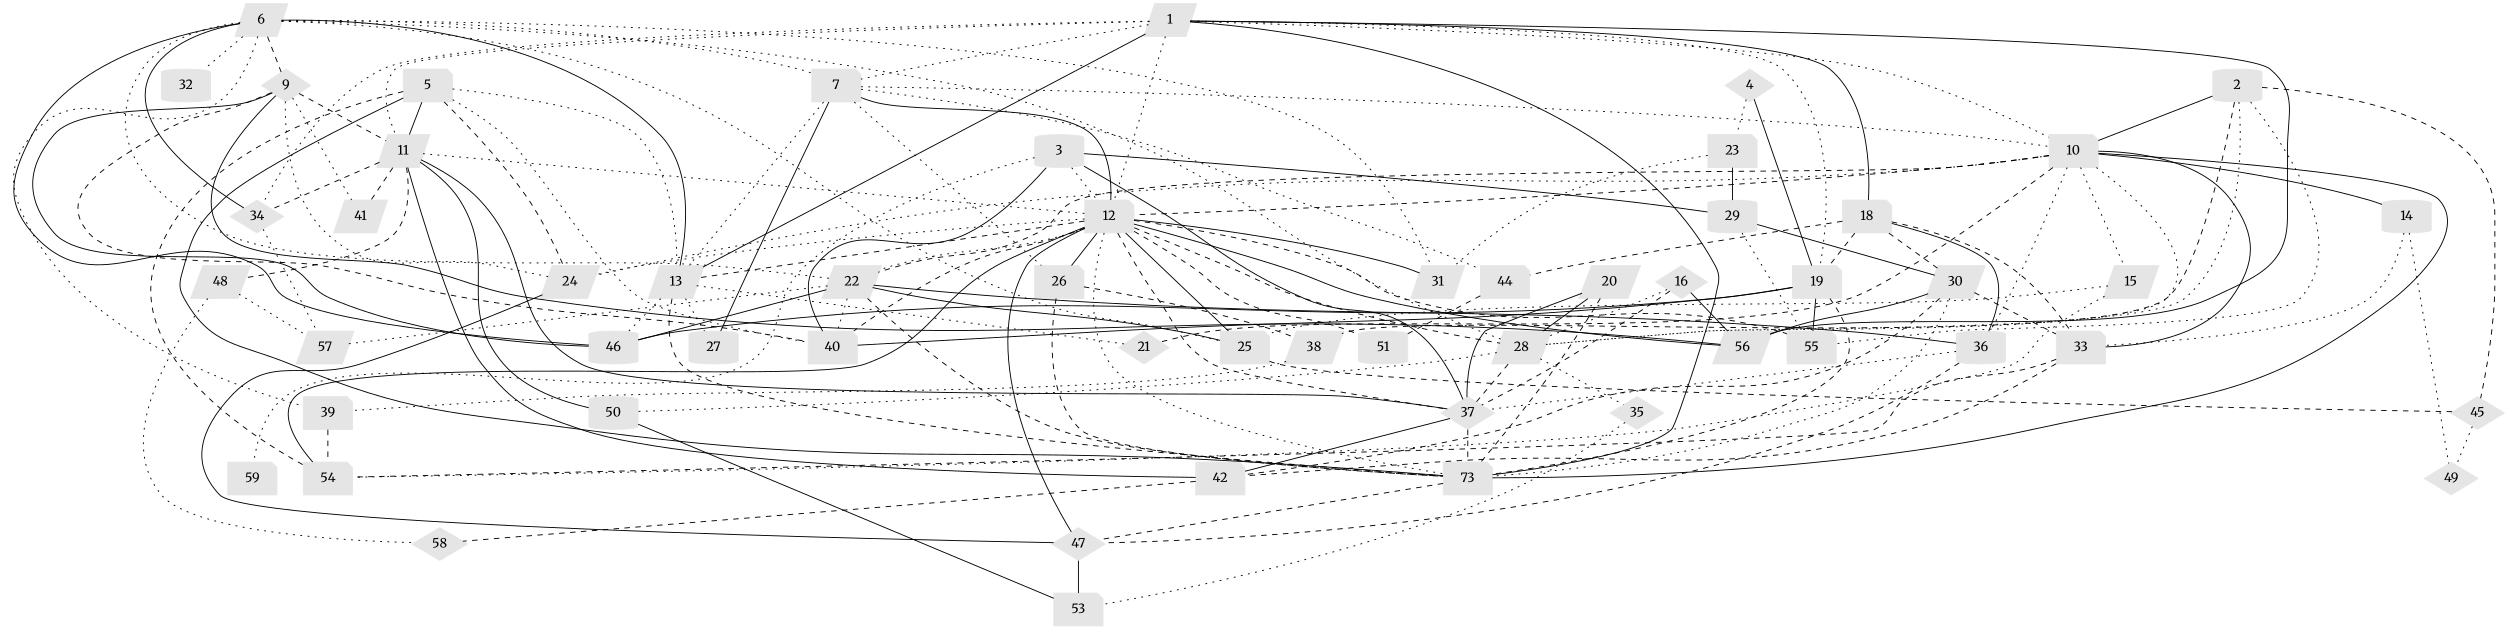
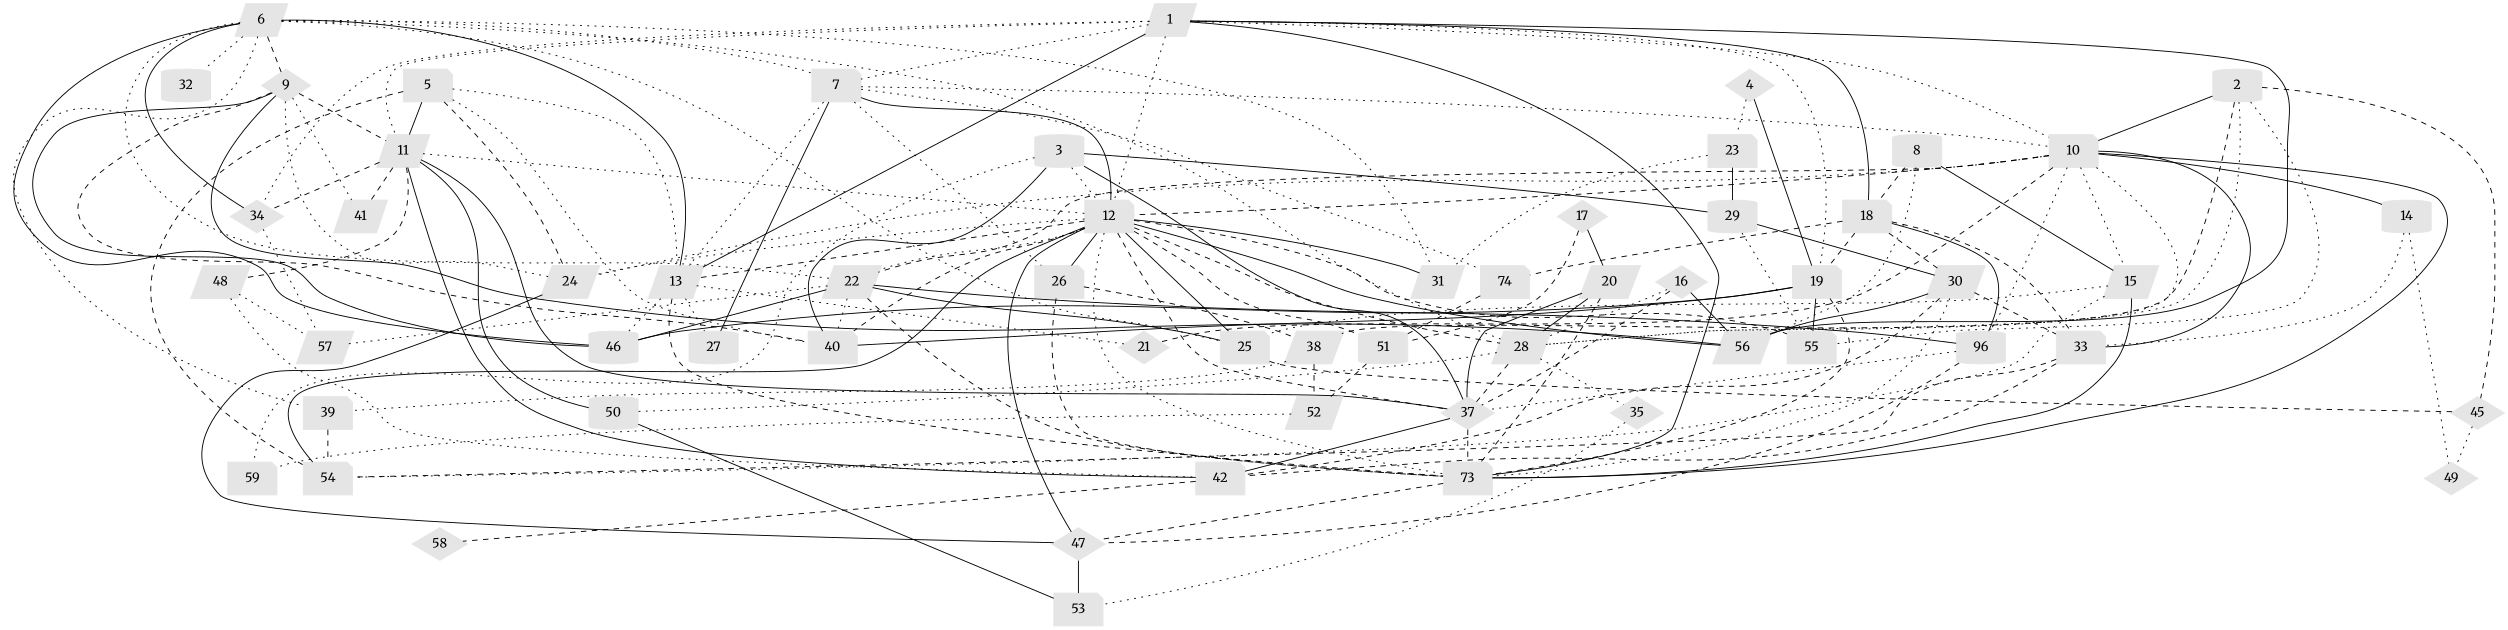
node "8": added
node "17": added
node "44": label "44" -> "74"
node "36": label "36" -> "96"
node "52": added
edge "5" -- "73": now "15" -- "73"
edge "48" -- "58": now "48" -- "42"
